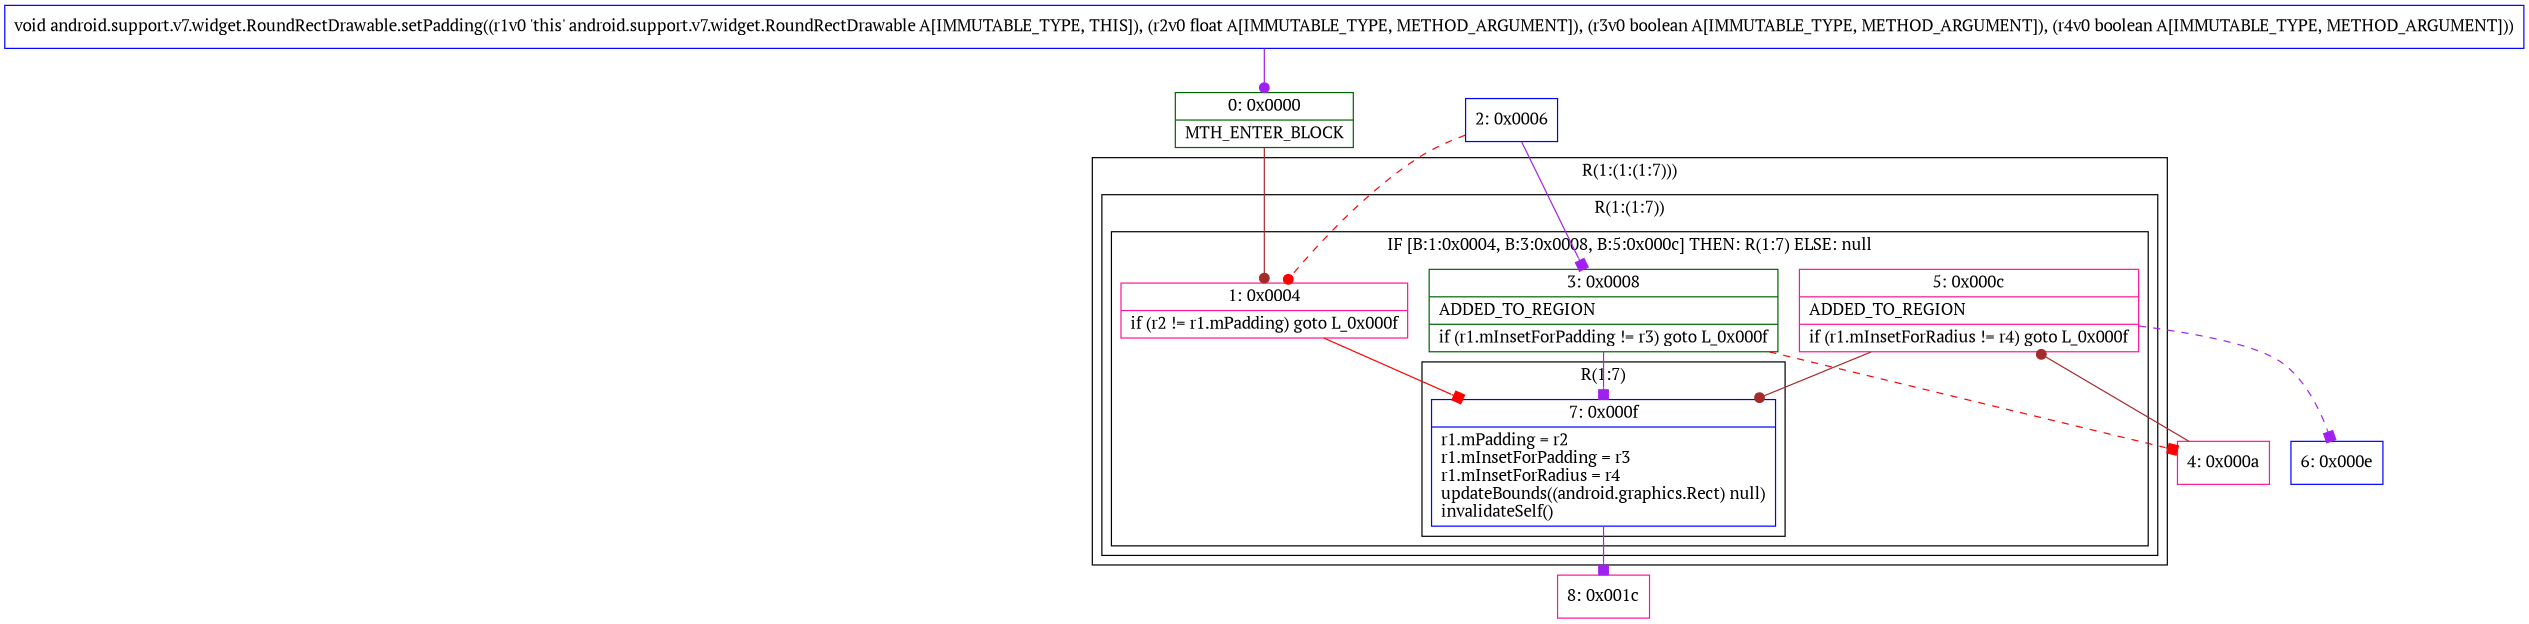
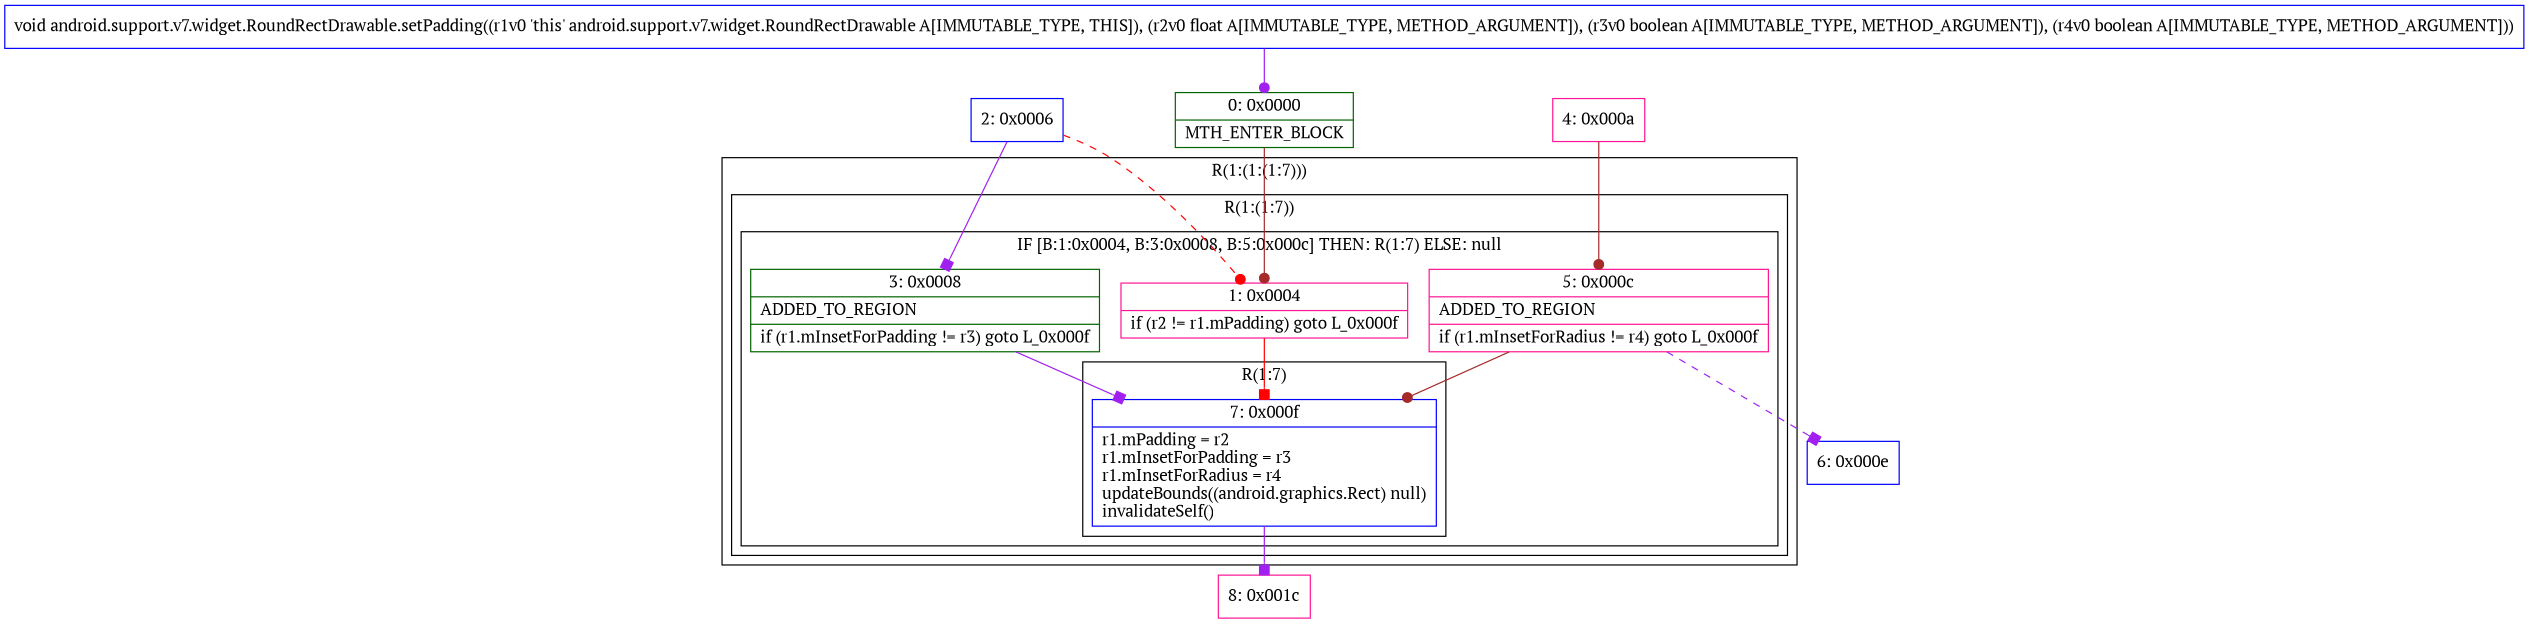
edge "3: 0x0008" -> "4: 0x000a": removed
